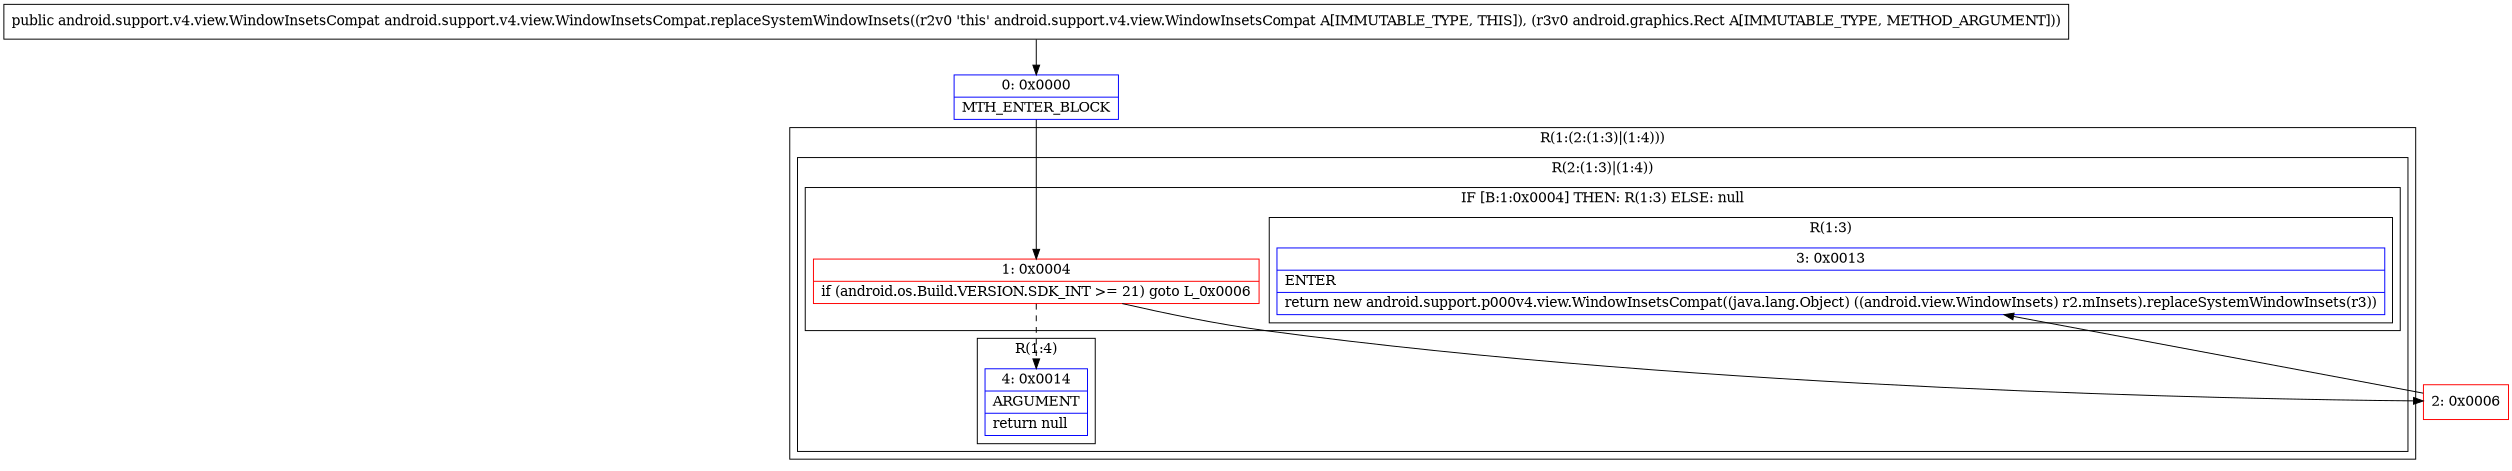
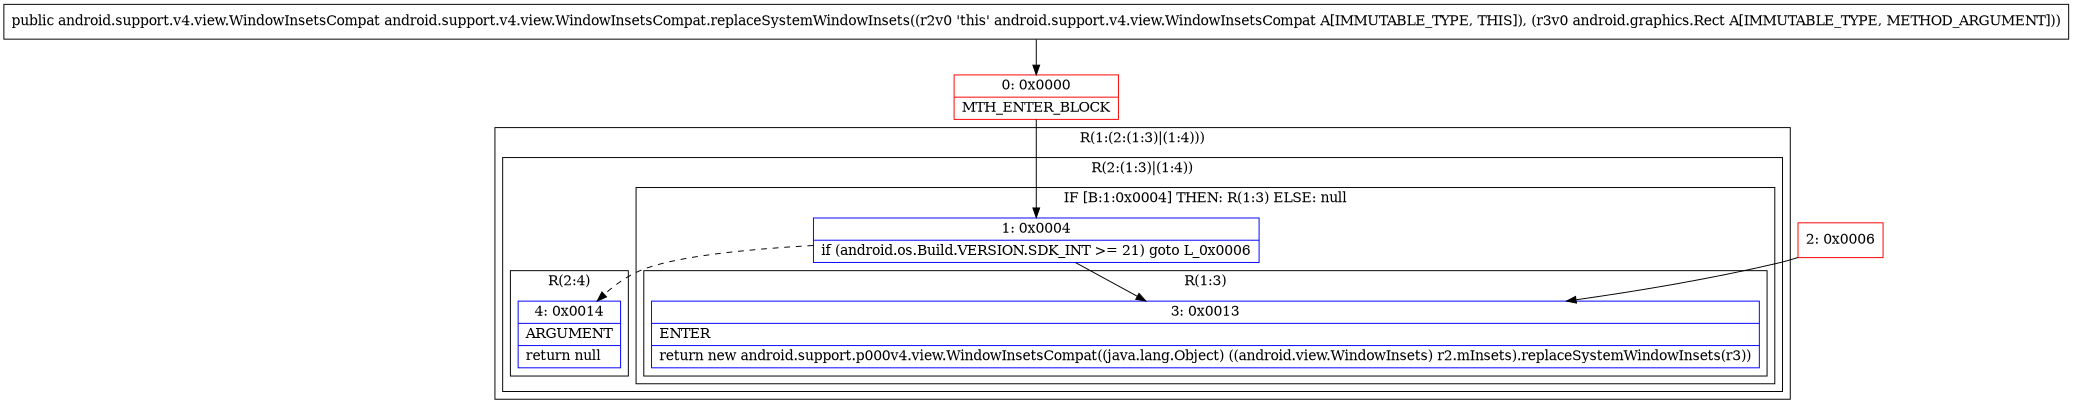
node "0: 0x0000": color blue -> red
node "1: 0x0004": color red -> blue
cluster "R(1:4)": label "R(1:4)" -> "R(2:4)"
edge "1: 0x0004" -> "2: 0x0006": now "1: 0x0004" -> "3: 0x0013"
